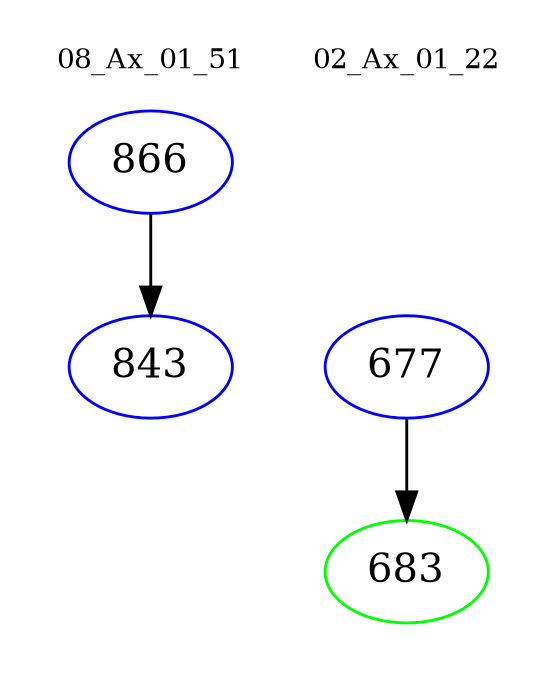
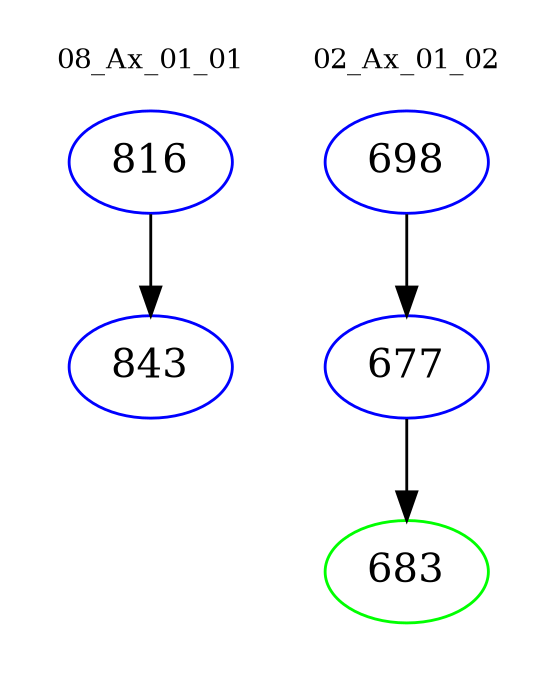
cluster "08_Ax_01_51": label "08_Ax_01_51" -> "08_Ax_01_01"
cluster "02_Ax_01_22": label "02_Ax_01_22" -> "02_Ax_01_02"
node "866": label "866" -> "816"
node "698": added
